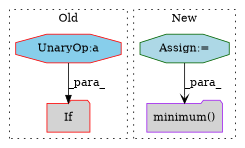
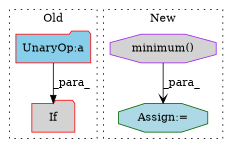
node "UnaryOp:a": shape octagon -> folder
edge "Assign:=" -> "minimum()": reversed
node "minimum()": shape folder -> octagon
